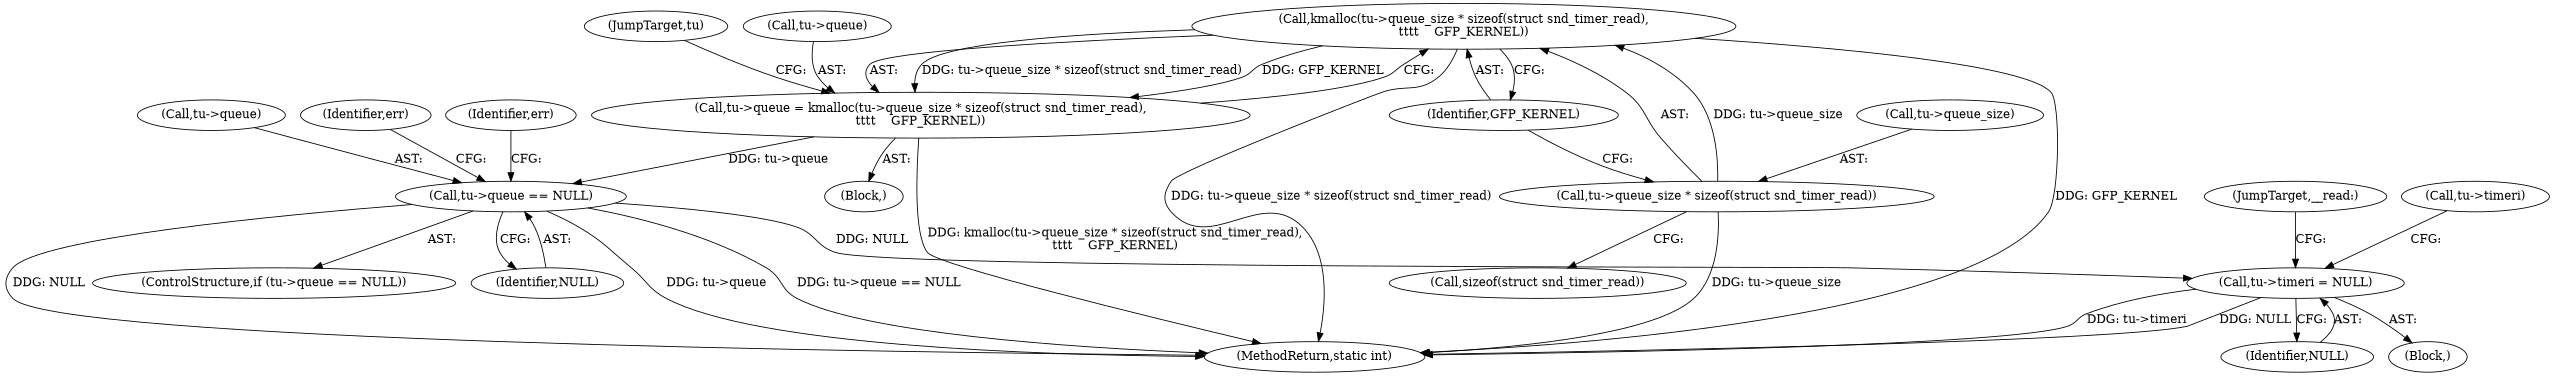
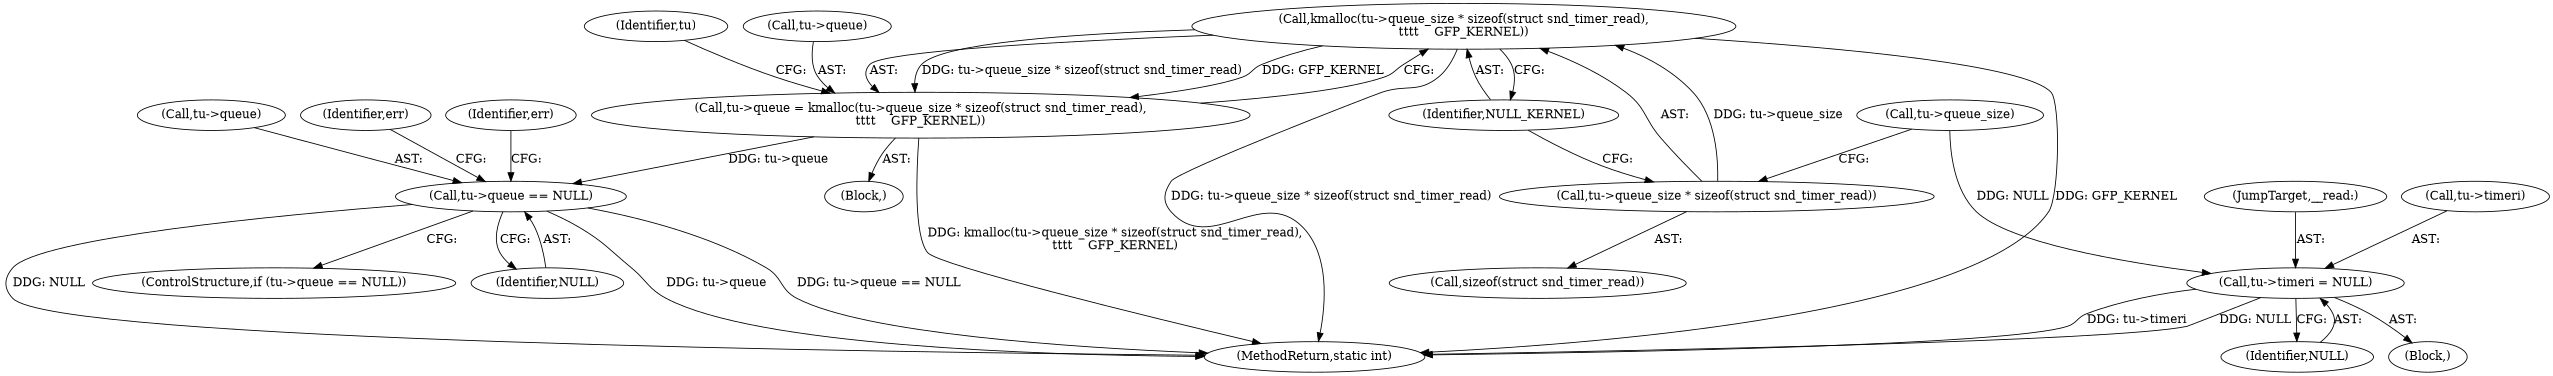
node "(JumpTarget,tu)": label "(JumpTarget,tu)" -> "(Identifier,tu)"
node "(Identifier,GFP_KERNEL)": label "(Identifier,GFP_KERNEL)" -> "(Identifier,NULL_KERNEL)"
edge "(Call,tu->queue_size)" -> "(Call,tu->queue_size * sizeof(struct snd_timer_read))": label "AST: " -> "CFG: "
edge "(Call,tu->queue == NULL)" -> "(ControlStructure,if (tu->queue == NULL))": label "AST: " -> "CFG: "
edge "(Call,tu->queue_size * sizeof(struct snd_timer_read))" -> "(Call,sizeof(struct snd_timer_read))": label "CFG: " -> "AST: "
edge "(JumpTarget,__read:)" -> "(Call,tu->timeri = NULL)": label "CFG: " -> "AST: "
edge "(Call,tu->timeri)" -> "(Call,tu->timeri = NULL)": label "CFG: " -> "AST: "
edge "(Call,tu->queue == NULL)" -> "(Call,tu->timeri = NULL)": now "(Call,tu->queue_size)" -> "(Call,tu->timeri = NULL)"
edge "(Call,tu->queue_size * sizeof(struct snd_timer_read))" -> "(MethodReturn,static int)": removed, label "DDG: tu->queue_size"
